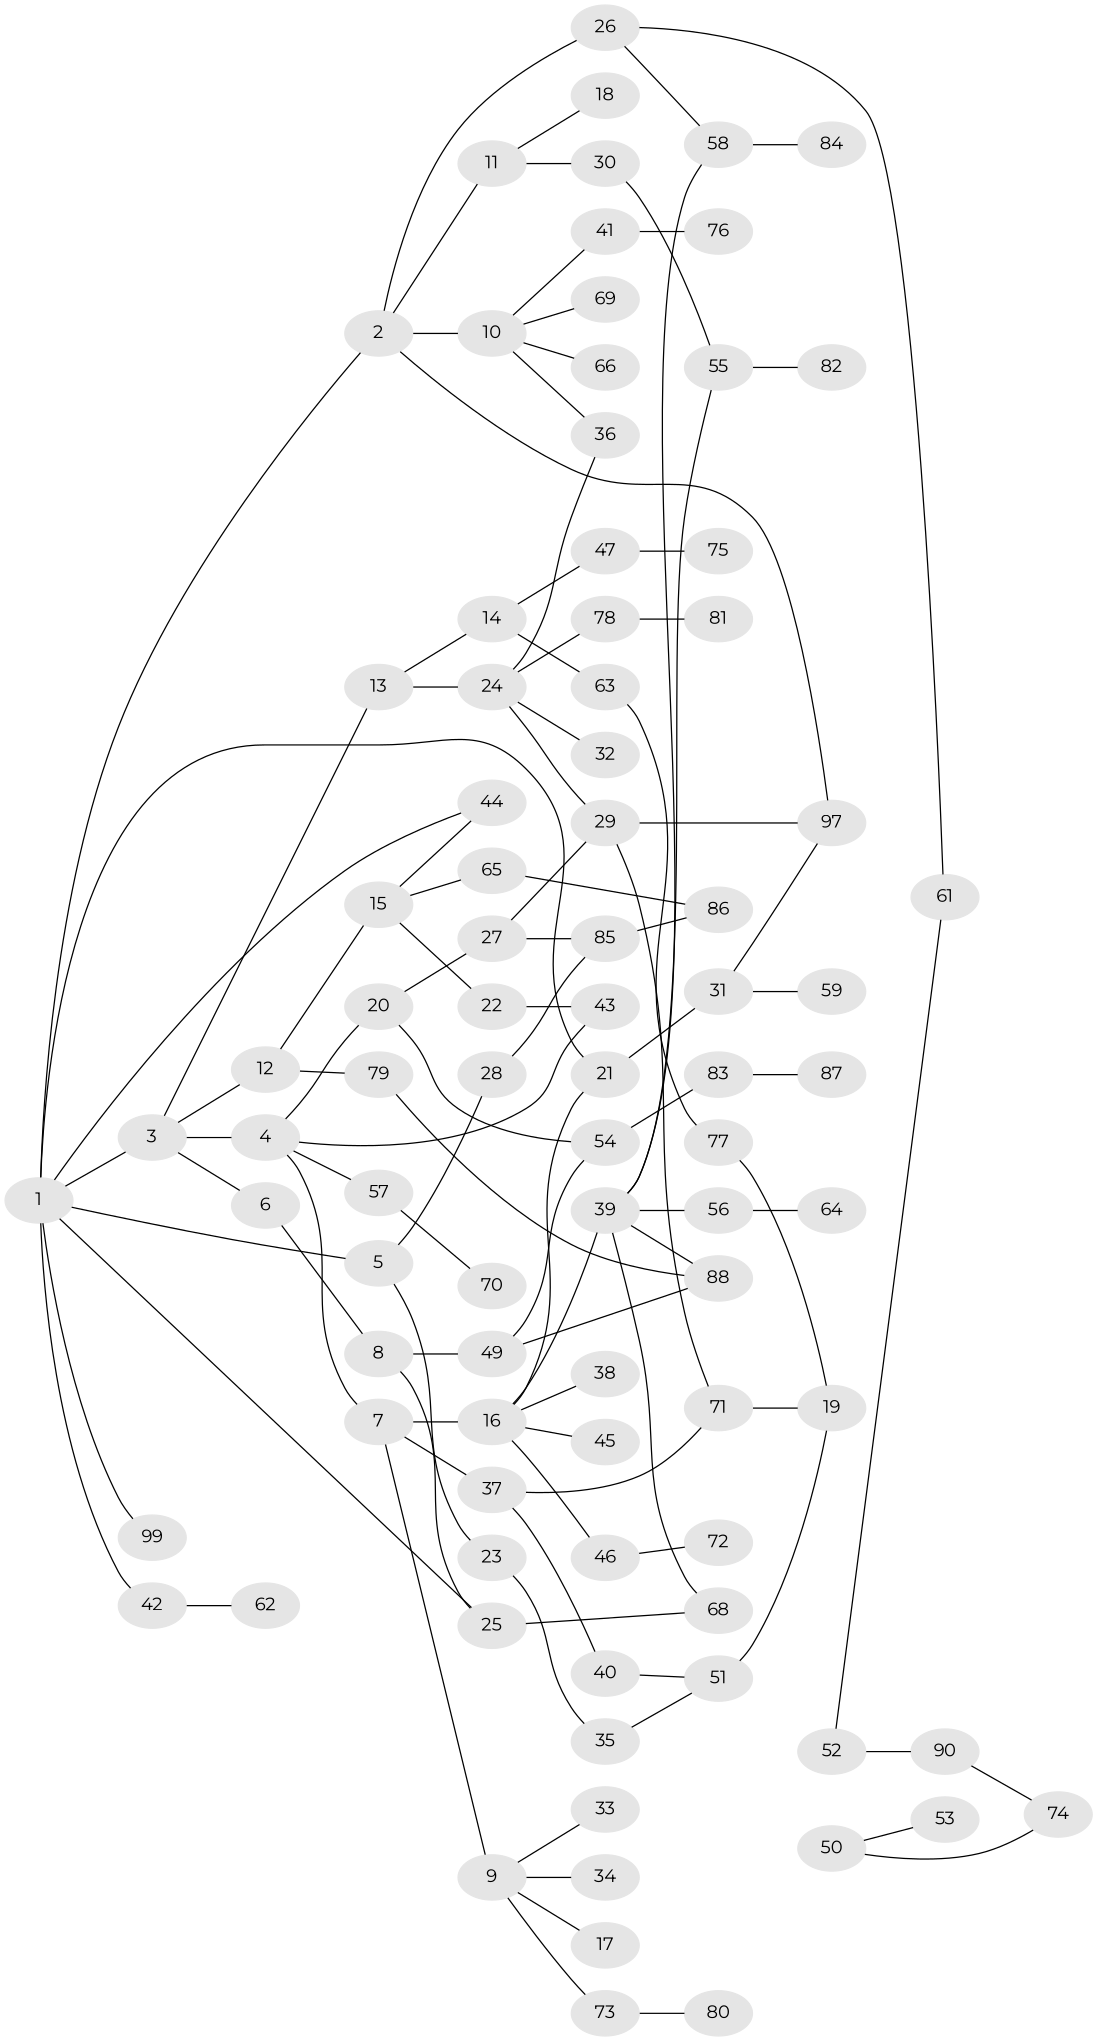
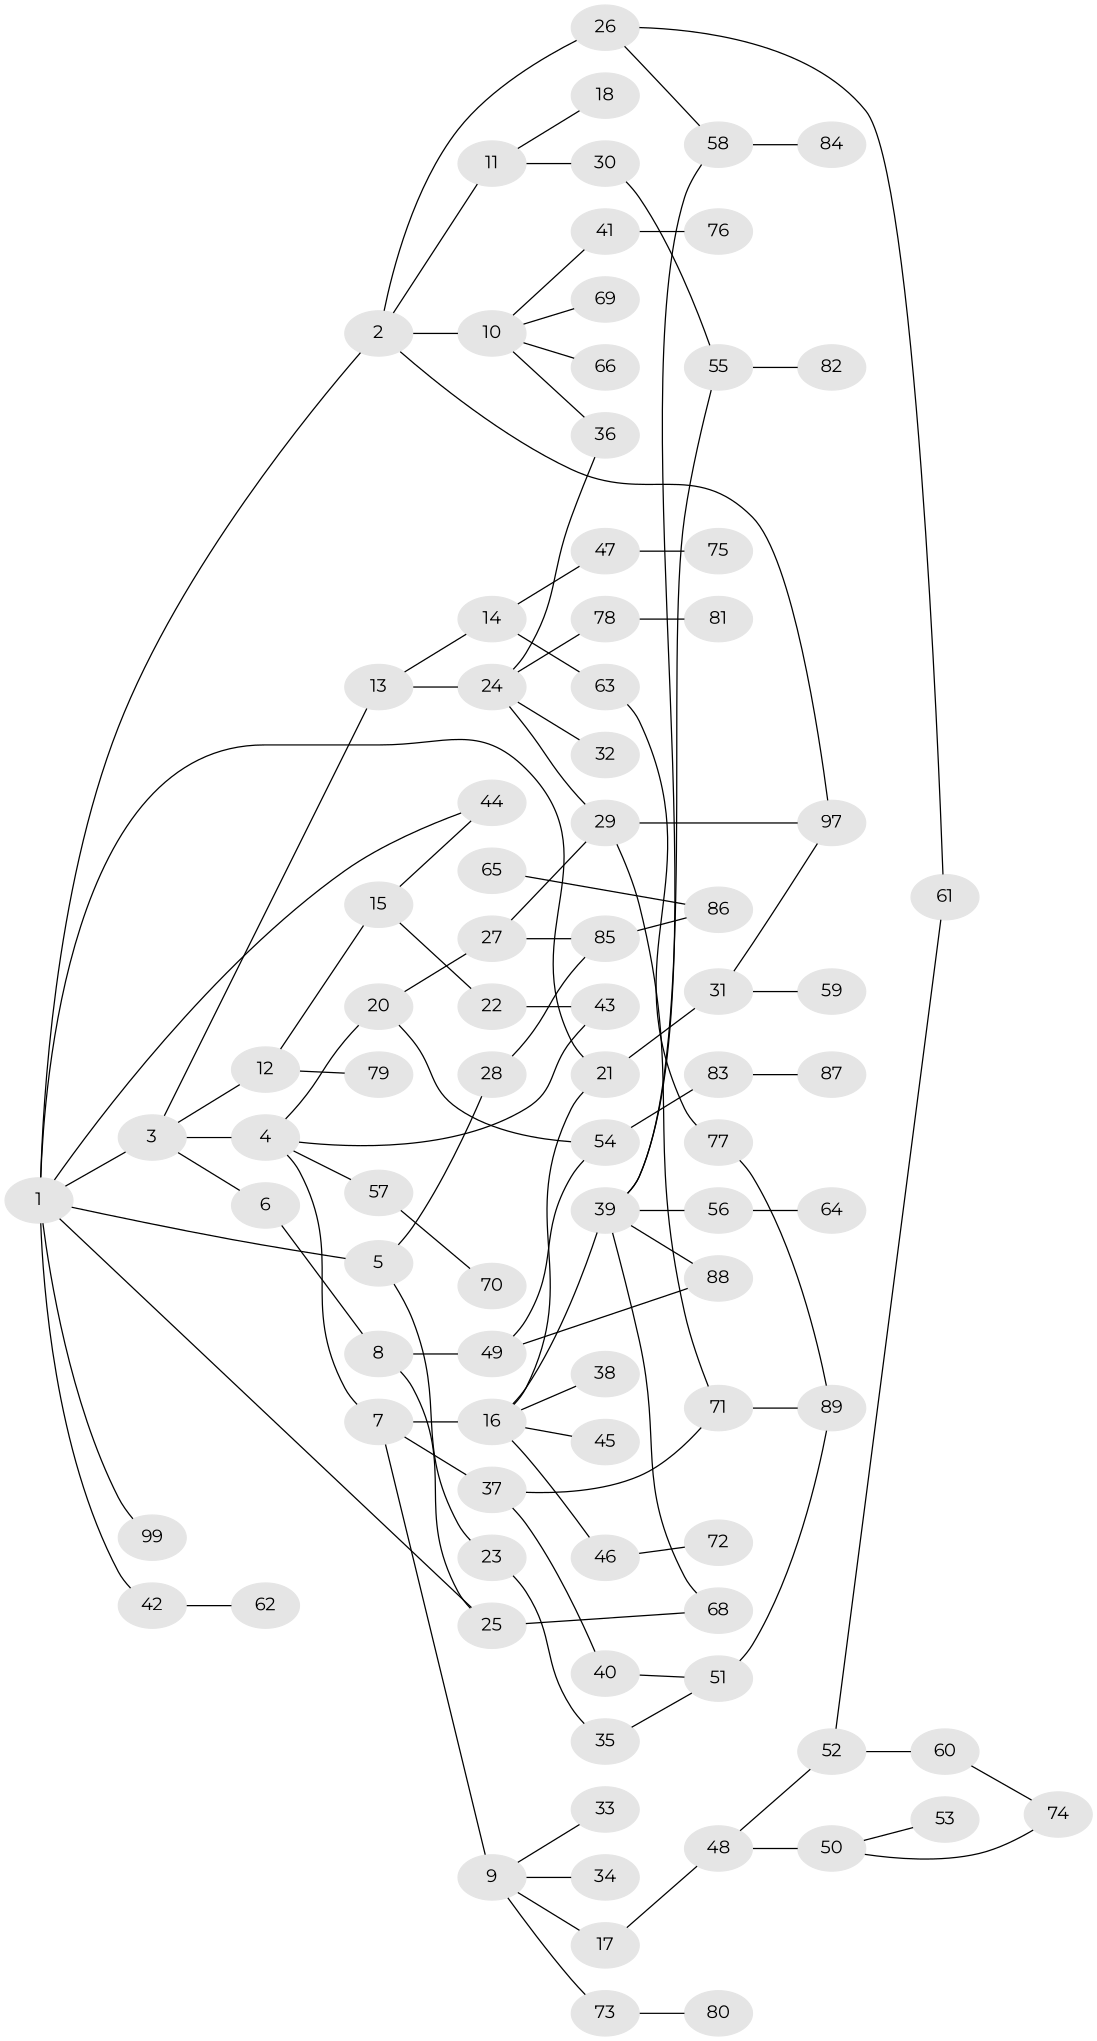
edge "65" -- "15": removed
edge "79" -- "88": removed
node "19": label "19" -> "89"
node "90": label "90" -> "60"
node "48": added
